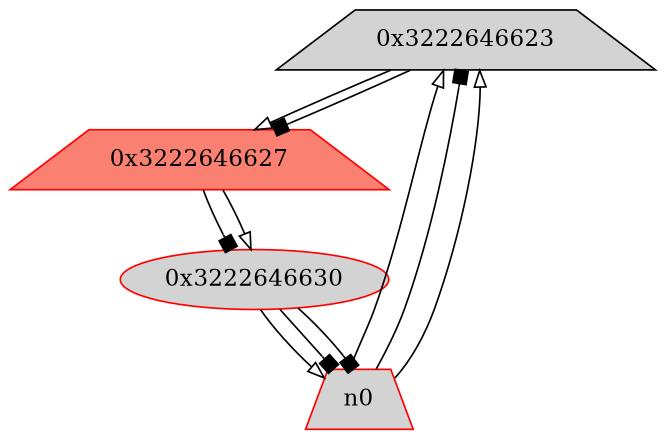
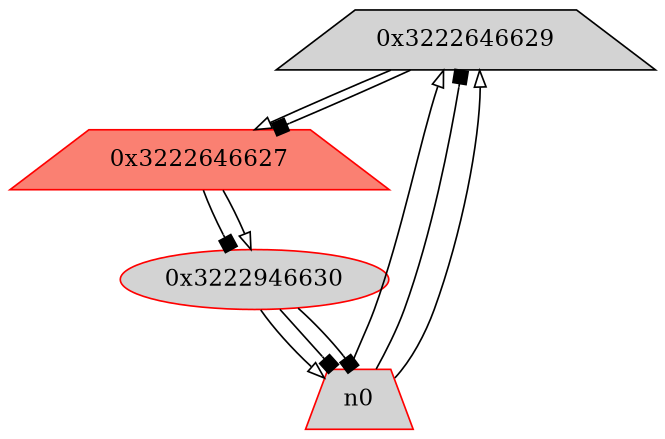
node "0x3222646623": label "0x3222646623" -> "0x3222646629"
node "0x3222646630": label "0x3222646630" -> "0x3222946630"
